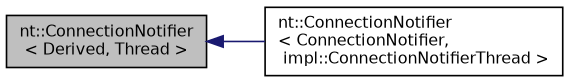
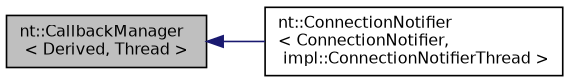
node "nt::ConnectionNotifier < Derived, Thread >": label "nt::ConnectionNotifier < Derived, Thread >" -> "nt::CallbackManager < Derived, Thread >"
